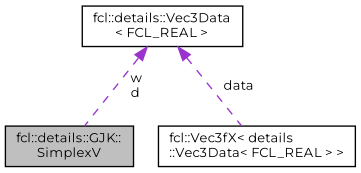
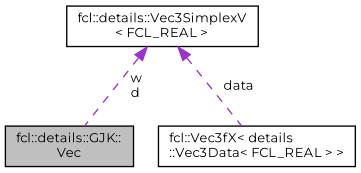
node "fcl::details::Vec3Data < FCL_REAL >": label "fcl::details::Vec3Data < FCL_REAL >" -> "fcl::details::Vec3SimplexV < FCL_REAL >"
node "fcl::details::GJK:: SimplexV": label "fcl::details::GJK:: SimplexV" -> "fcl::details::GJK:: Vec"
